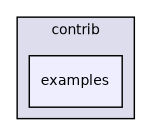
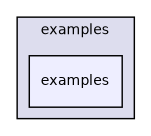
cluster "contrib": label "contrib" -> "examples"
